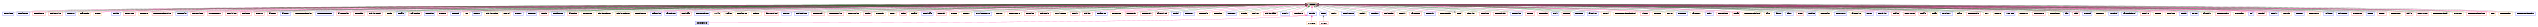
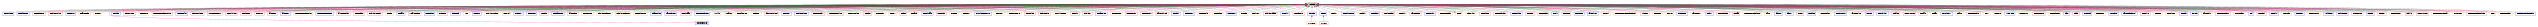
edge "Op_relational" -> "Fn_misc": now "Op_relational" -> "MtSpOp"
